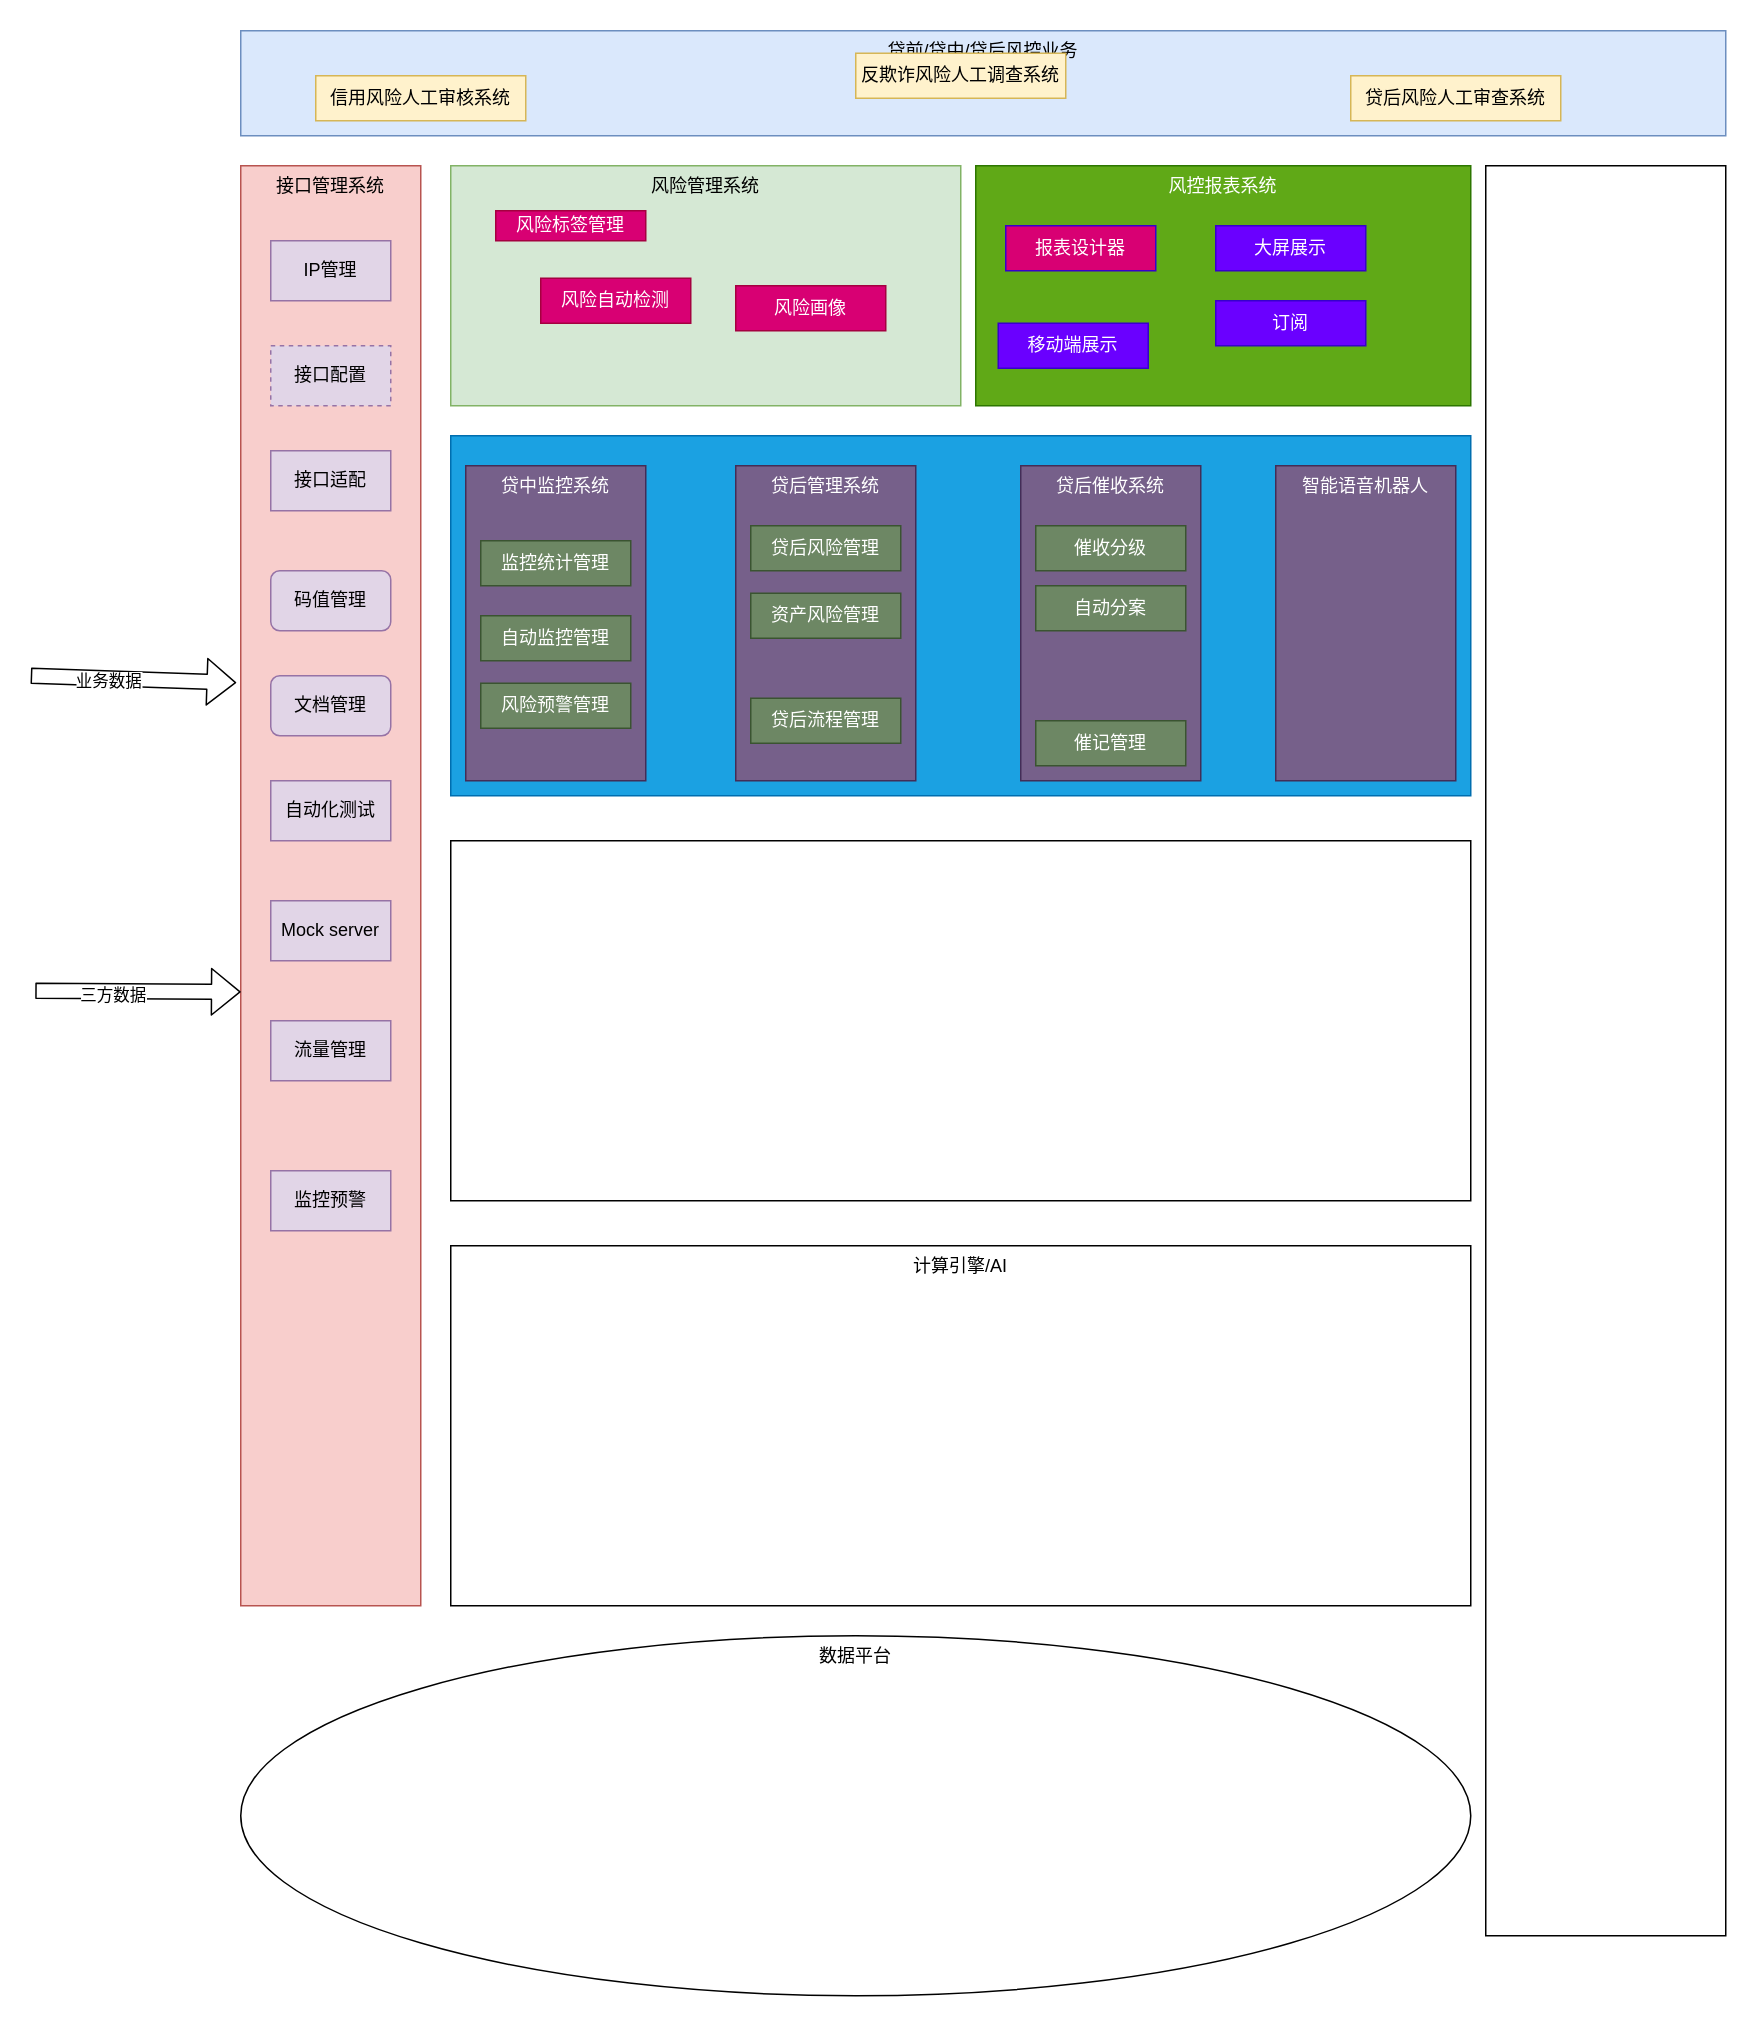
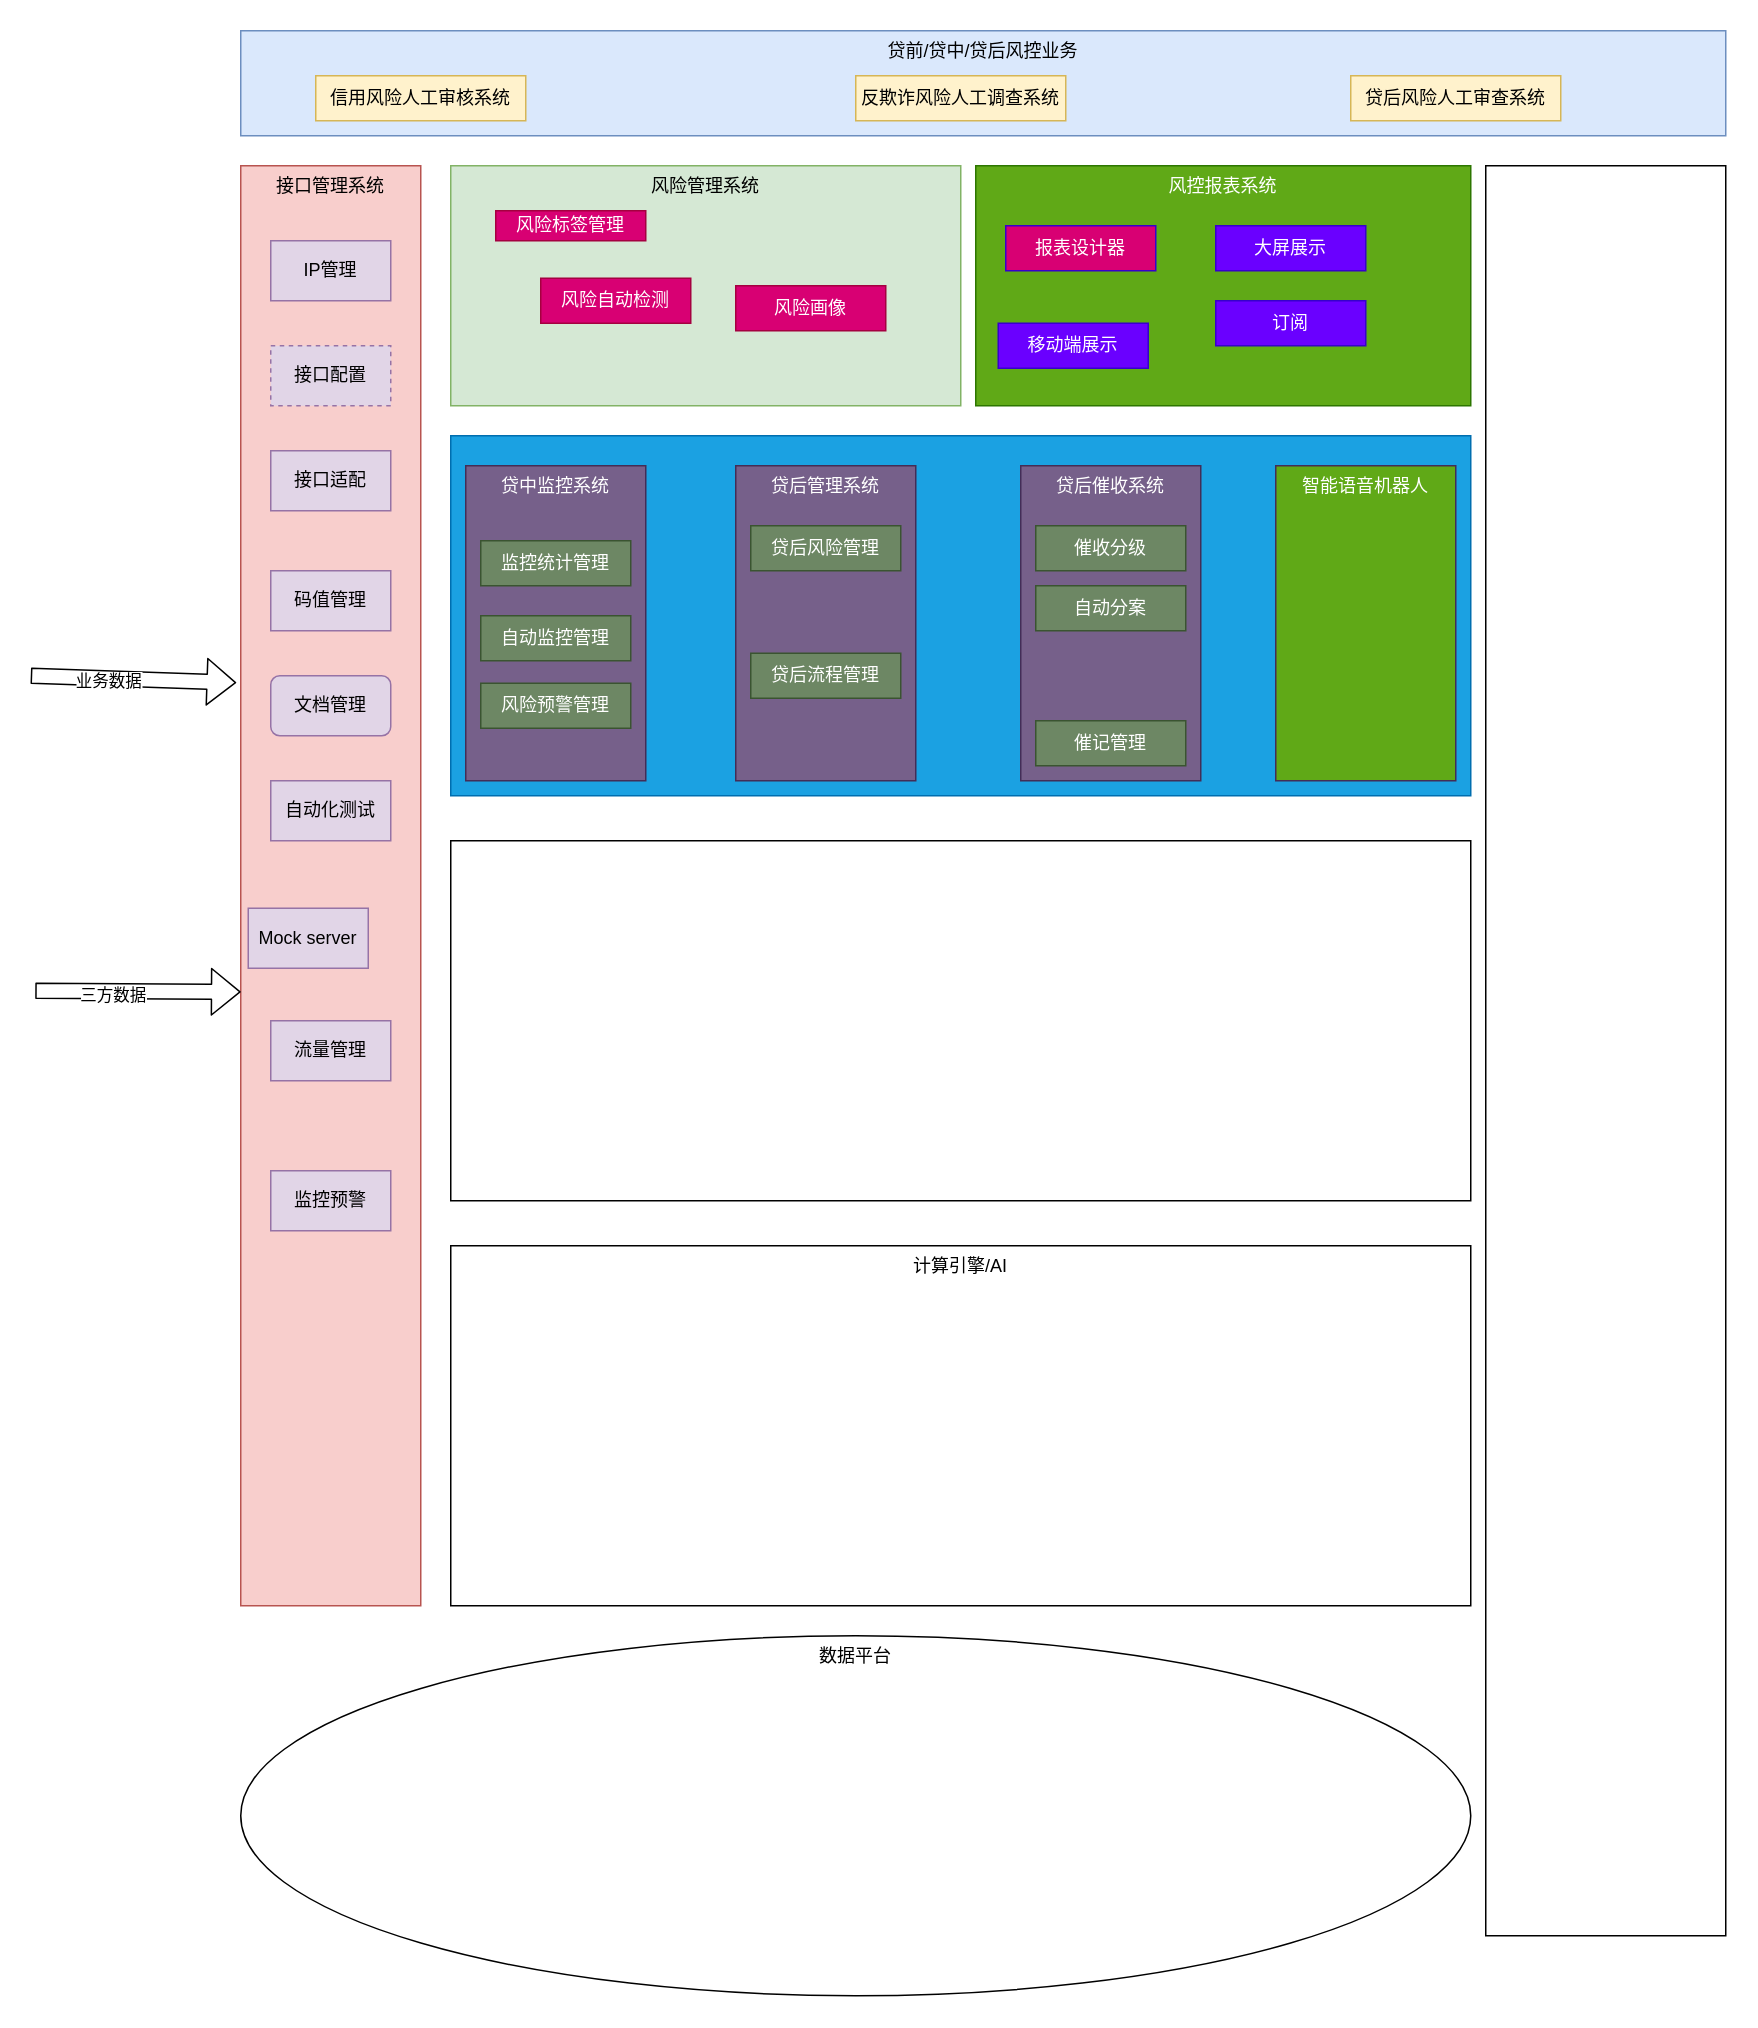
node "反欺诈风险人工调查系统": moved (961, 76) -> (961, 98)
node "码值管理": shape rounded rectangle -> rectangle
node "资产风险管理": removed
node "智能语音机器人": fillcolor #76608a -> #60a917
node "贷后流程管理": moved (826, 721) -> (826, 676)
node "Mock server": moved (331, 931) -> (308, 938)
